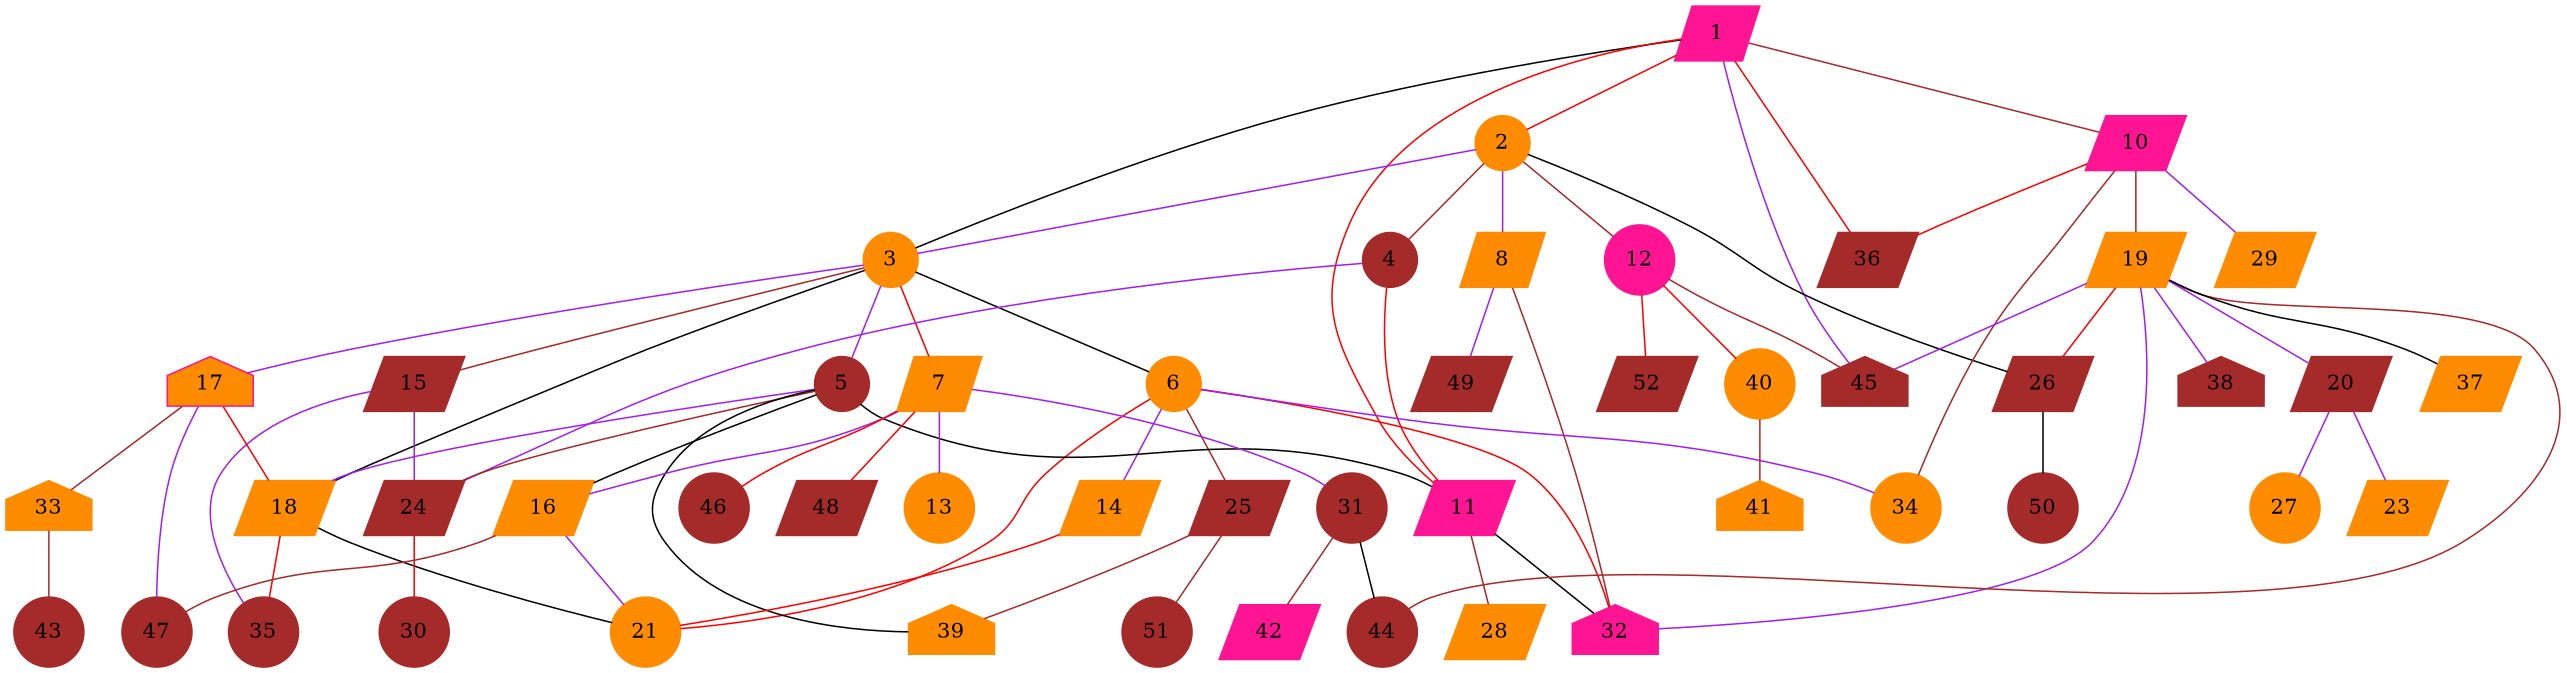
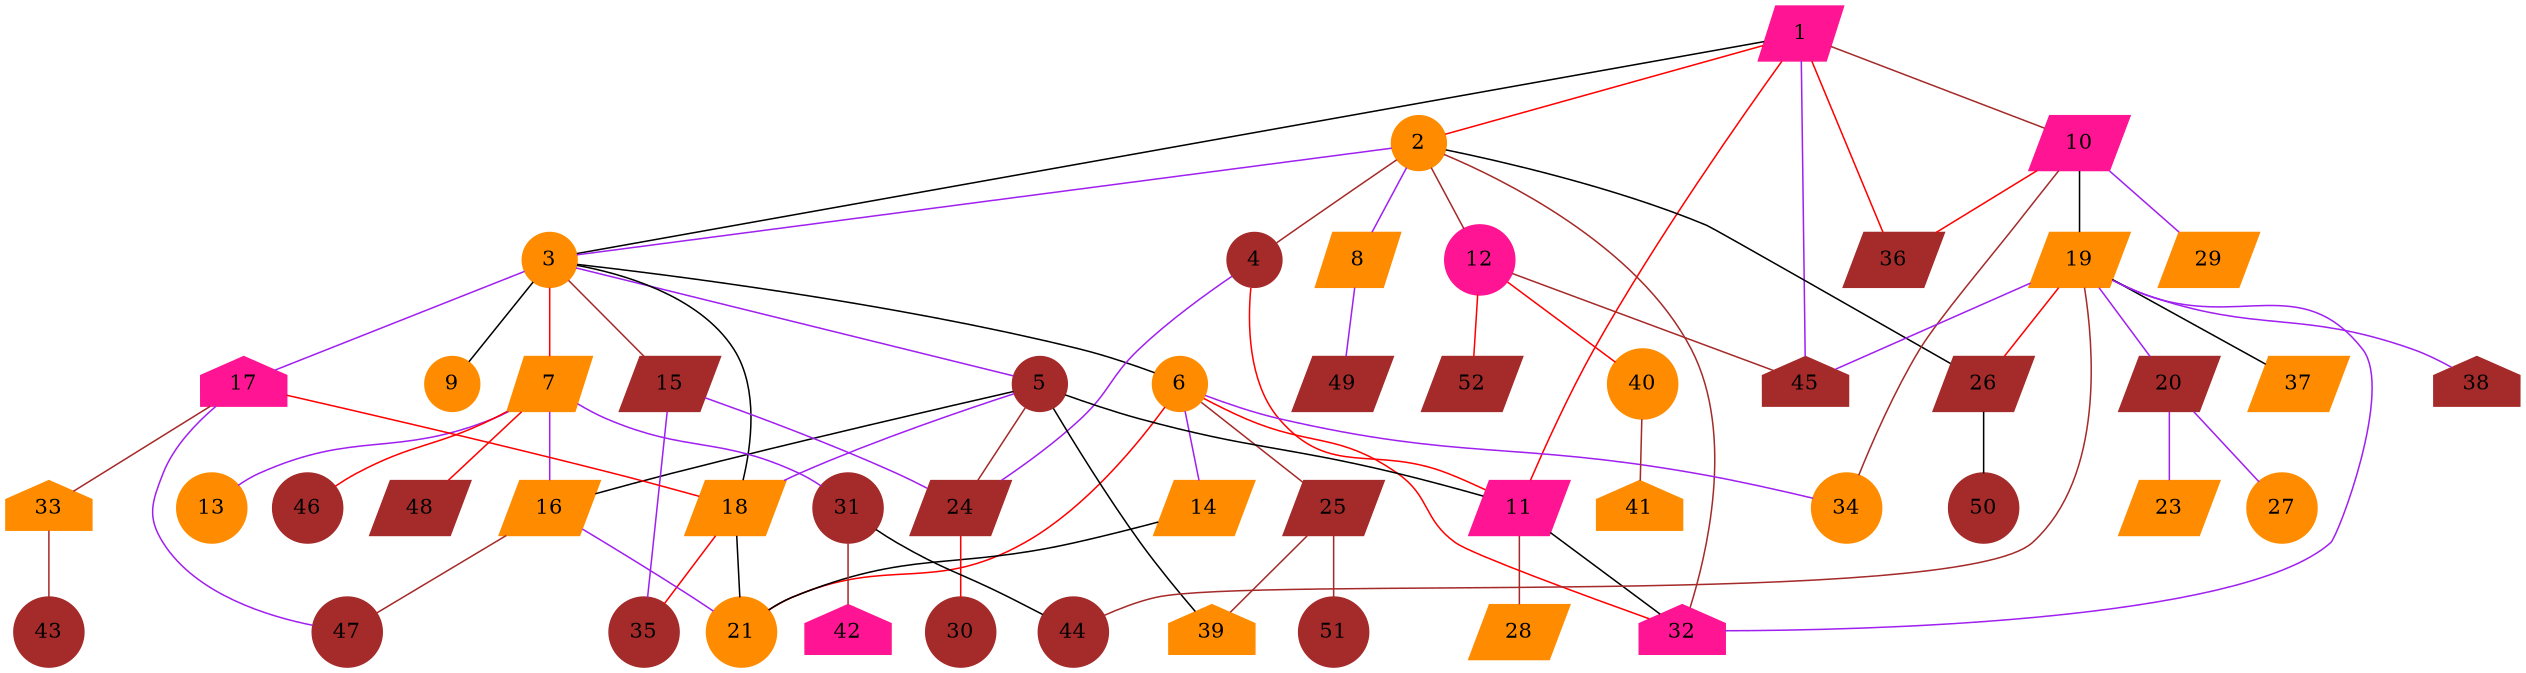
edge "10" -- "19": color brown -> black
node "17": fillcolor darkorange -> deeppink
node "9": added
edge "8" -- "32": now "2" -- "32"
edge "14" -- "21": color red -> black
node "42": shape parallelogram -> house
